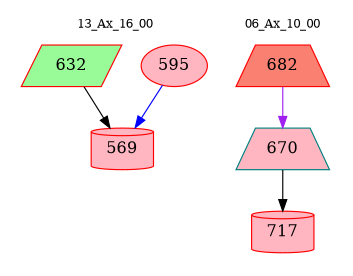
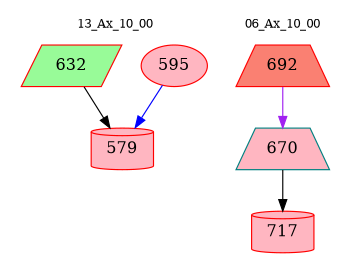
cluster "13_Ax_16_00": label "13_Ax_16_00" -> "13_Ax_10_00"
node "682": label "682" -> "692"
node "569": label "569" -> "579"
